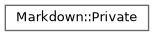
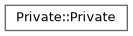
node "Markdown::Private": label "Markdown::Private" -> "Private::Private"
